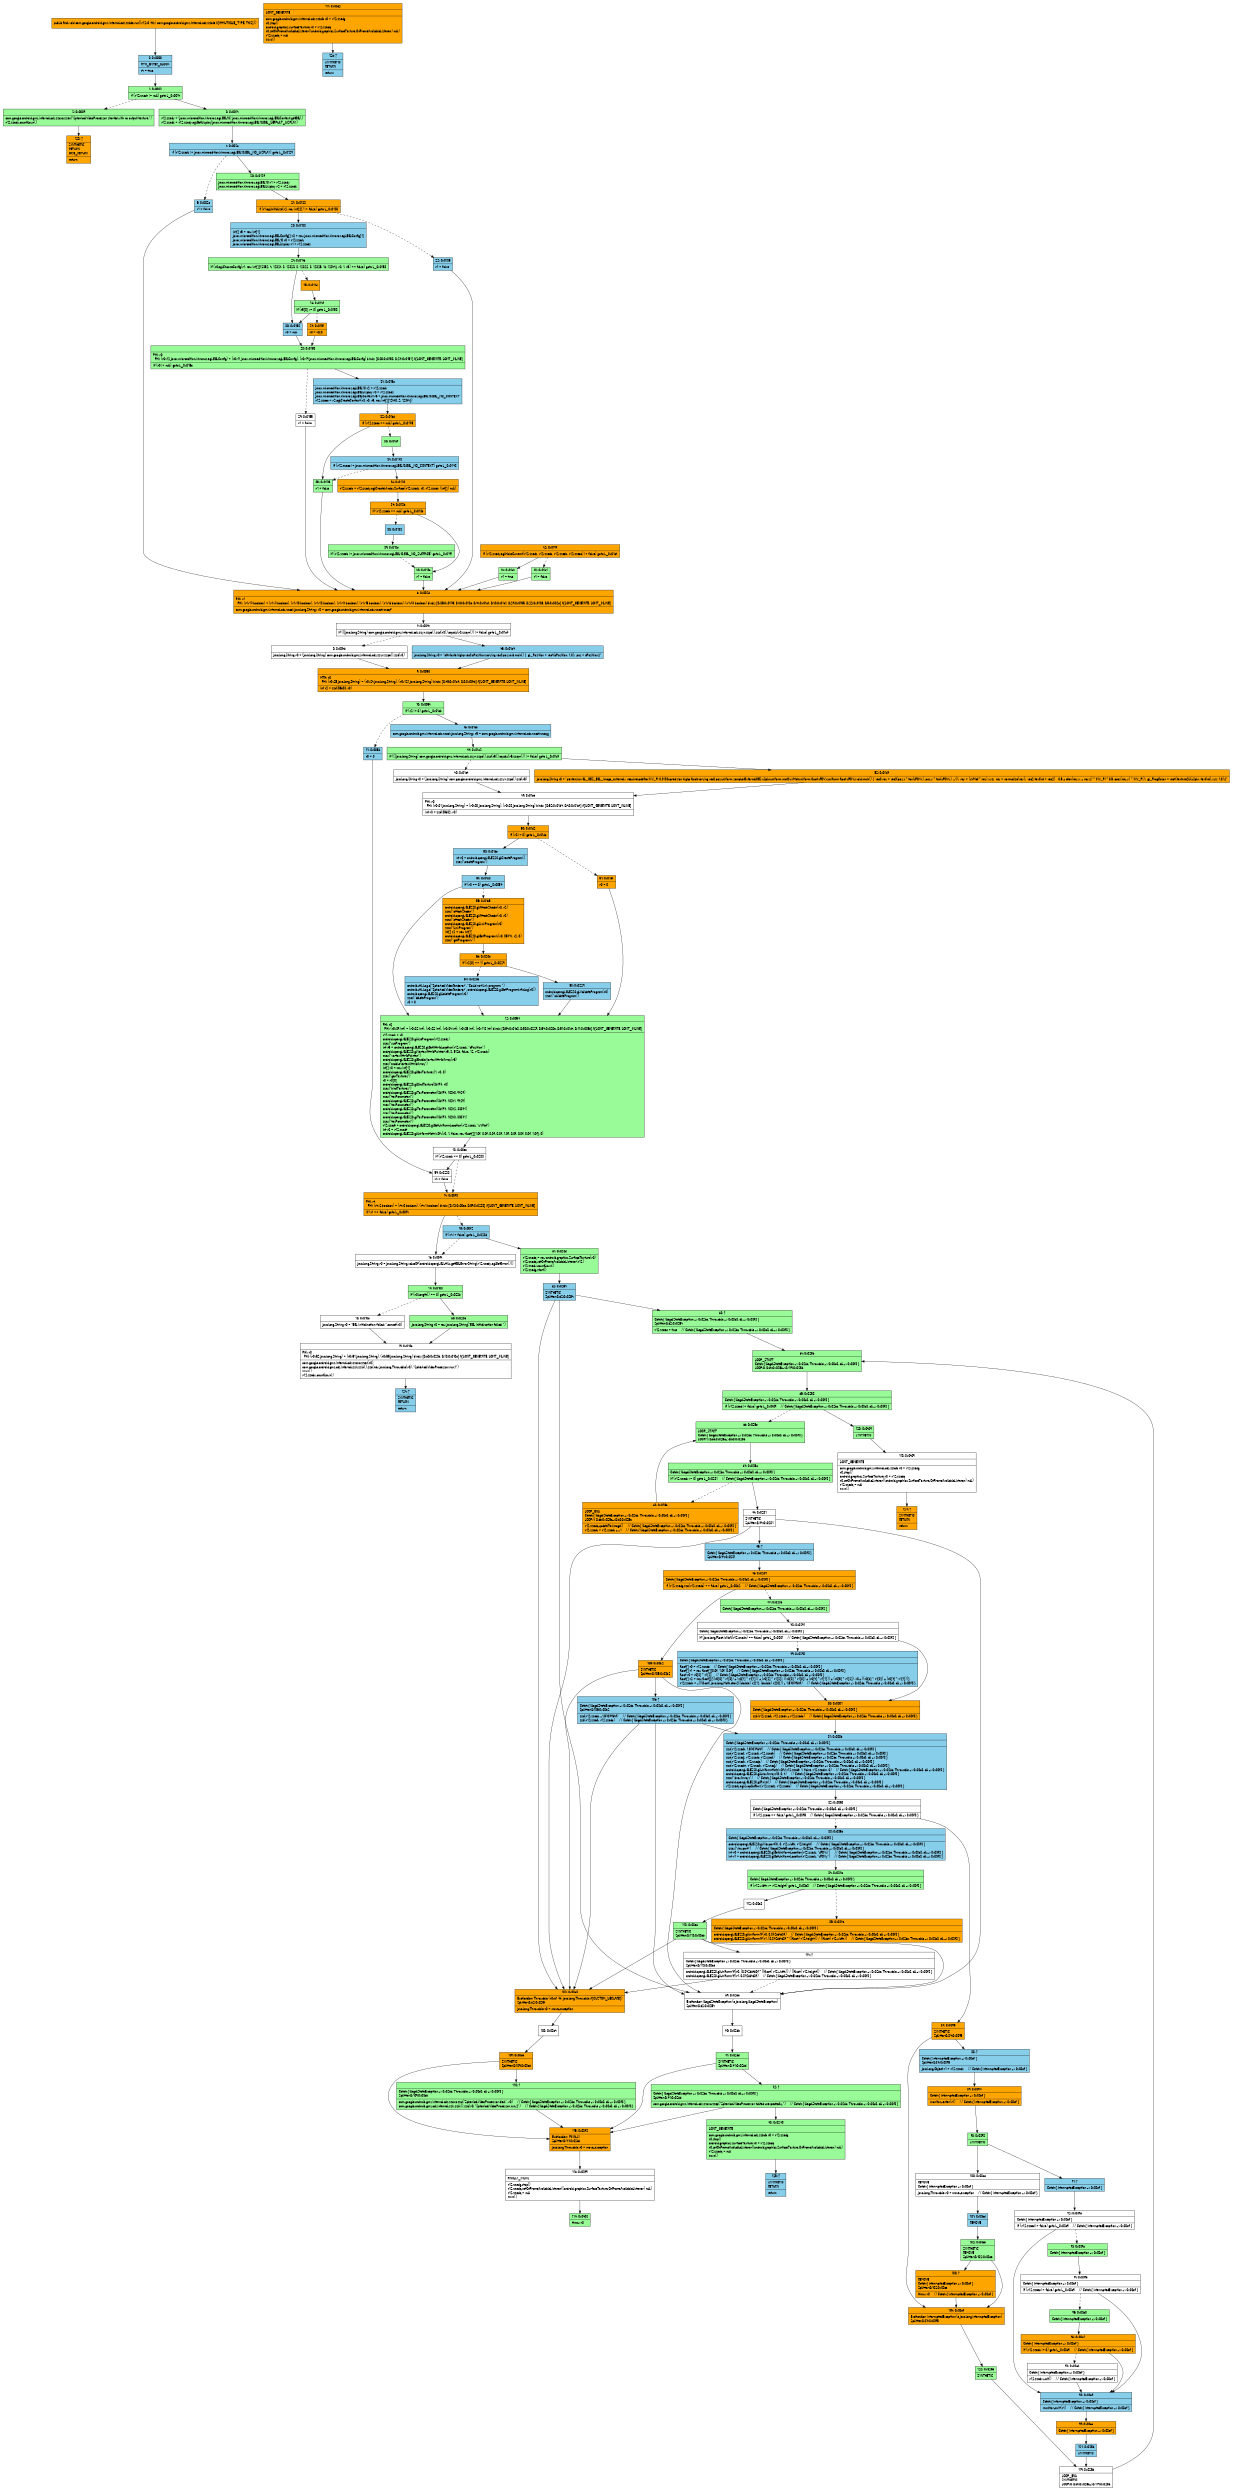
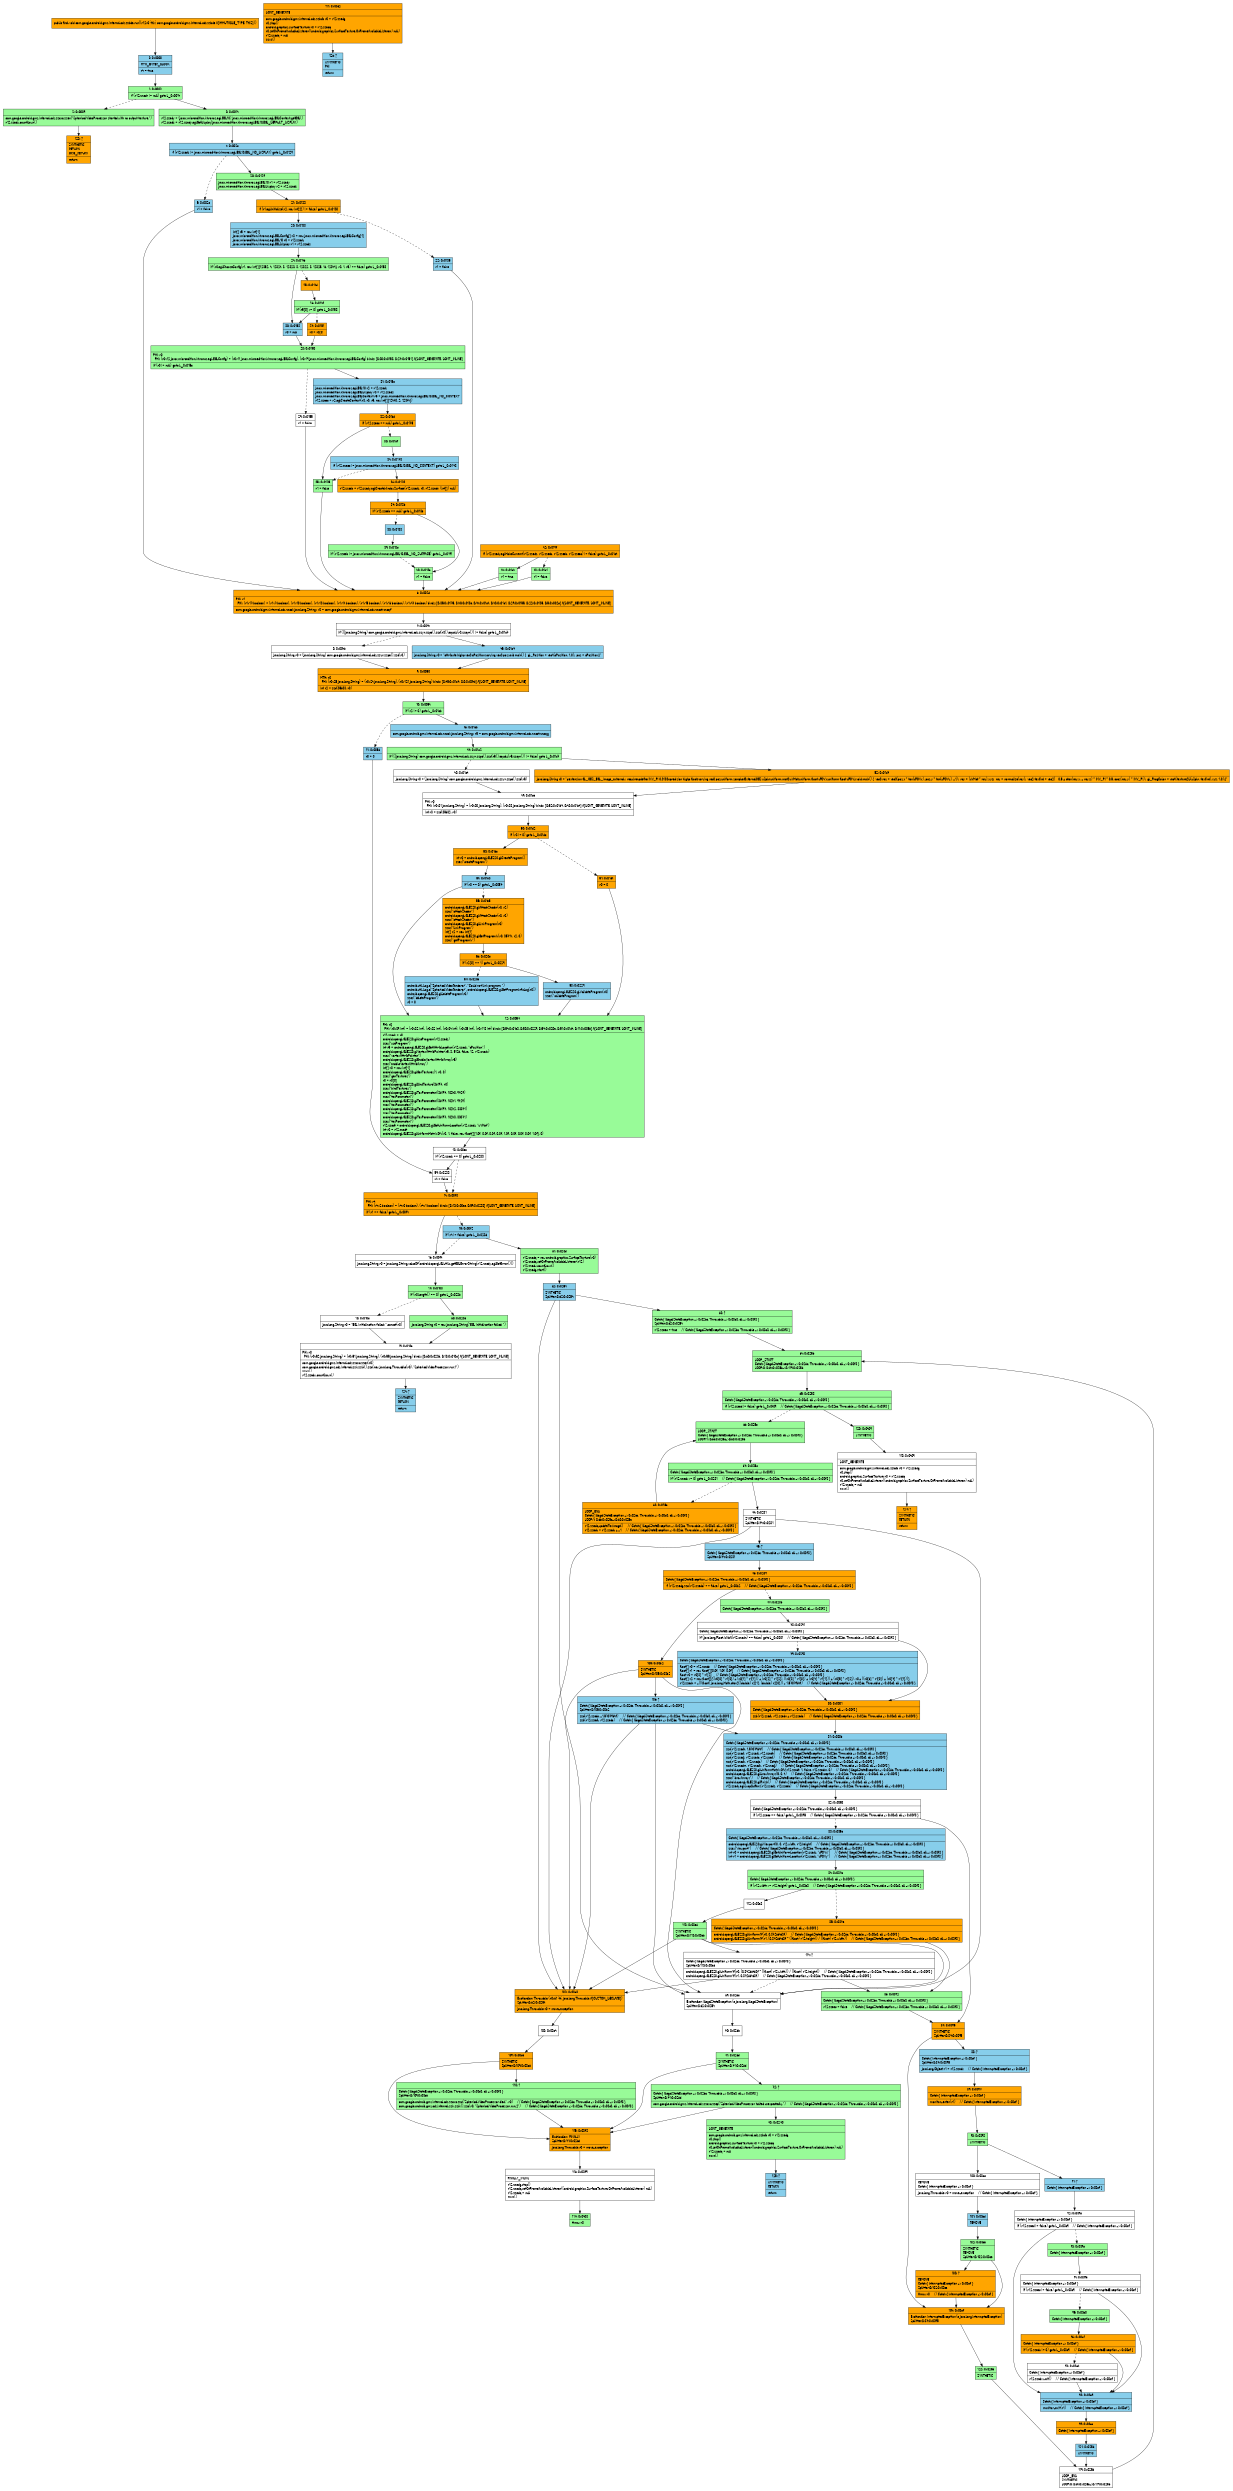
node "126: ?": text "RETURN" -> "PHI"
node "53: 0x01da": fillcolor skyblue -> orange
node "86: 0x0392": added
